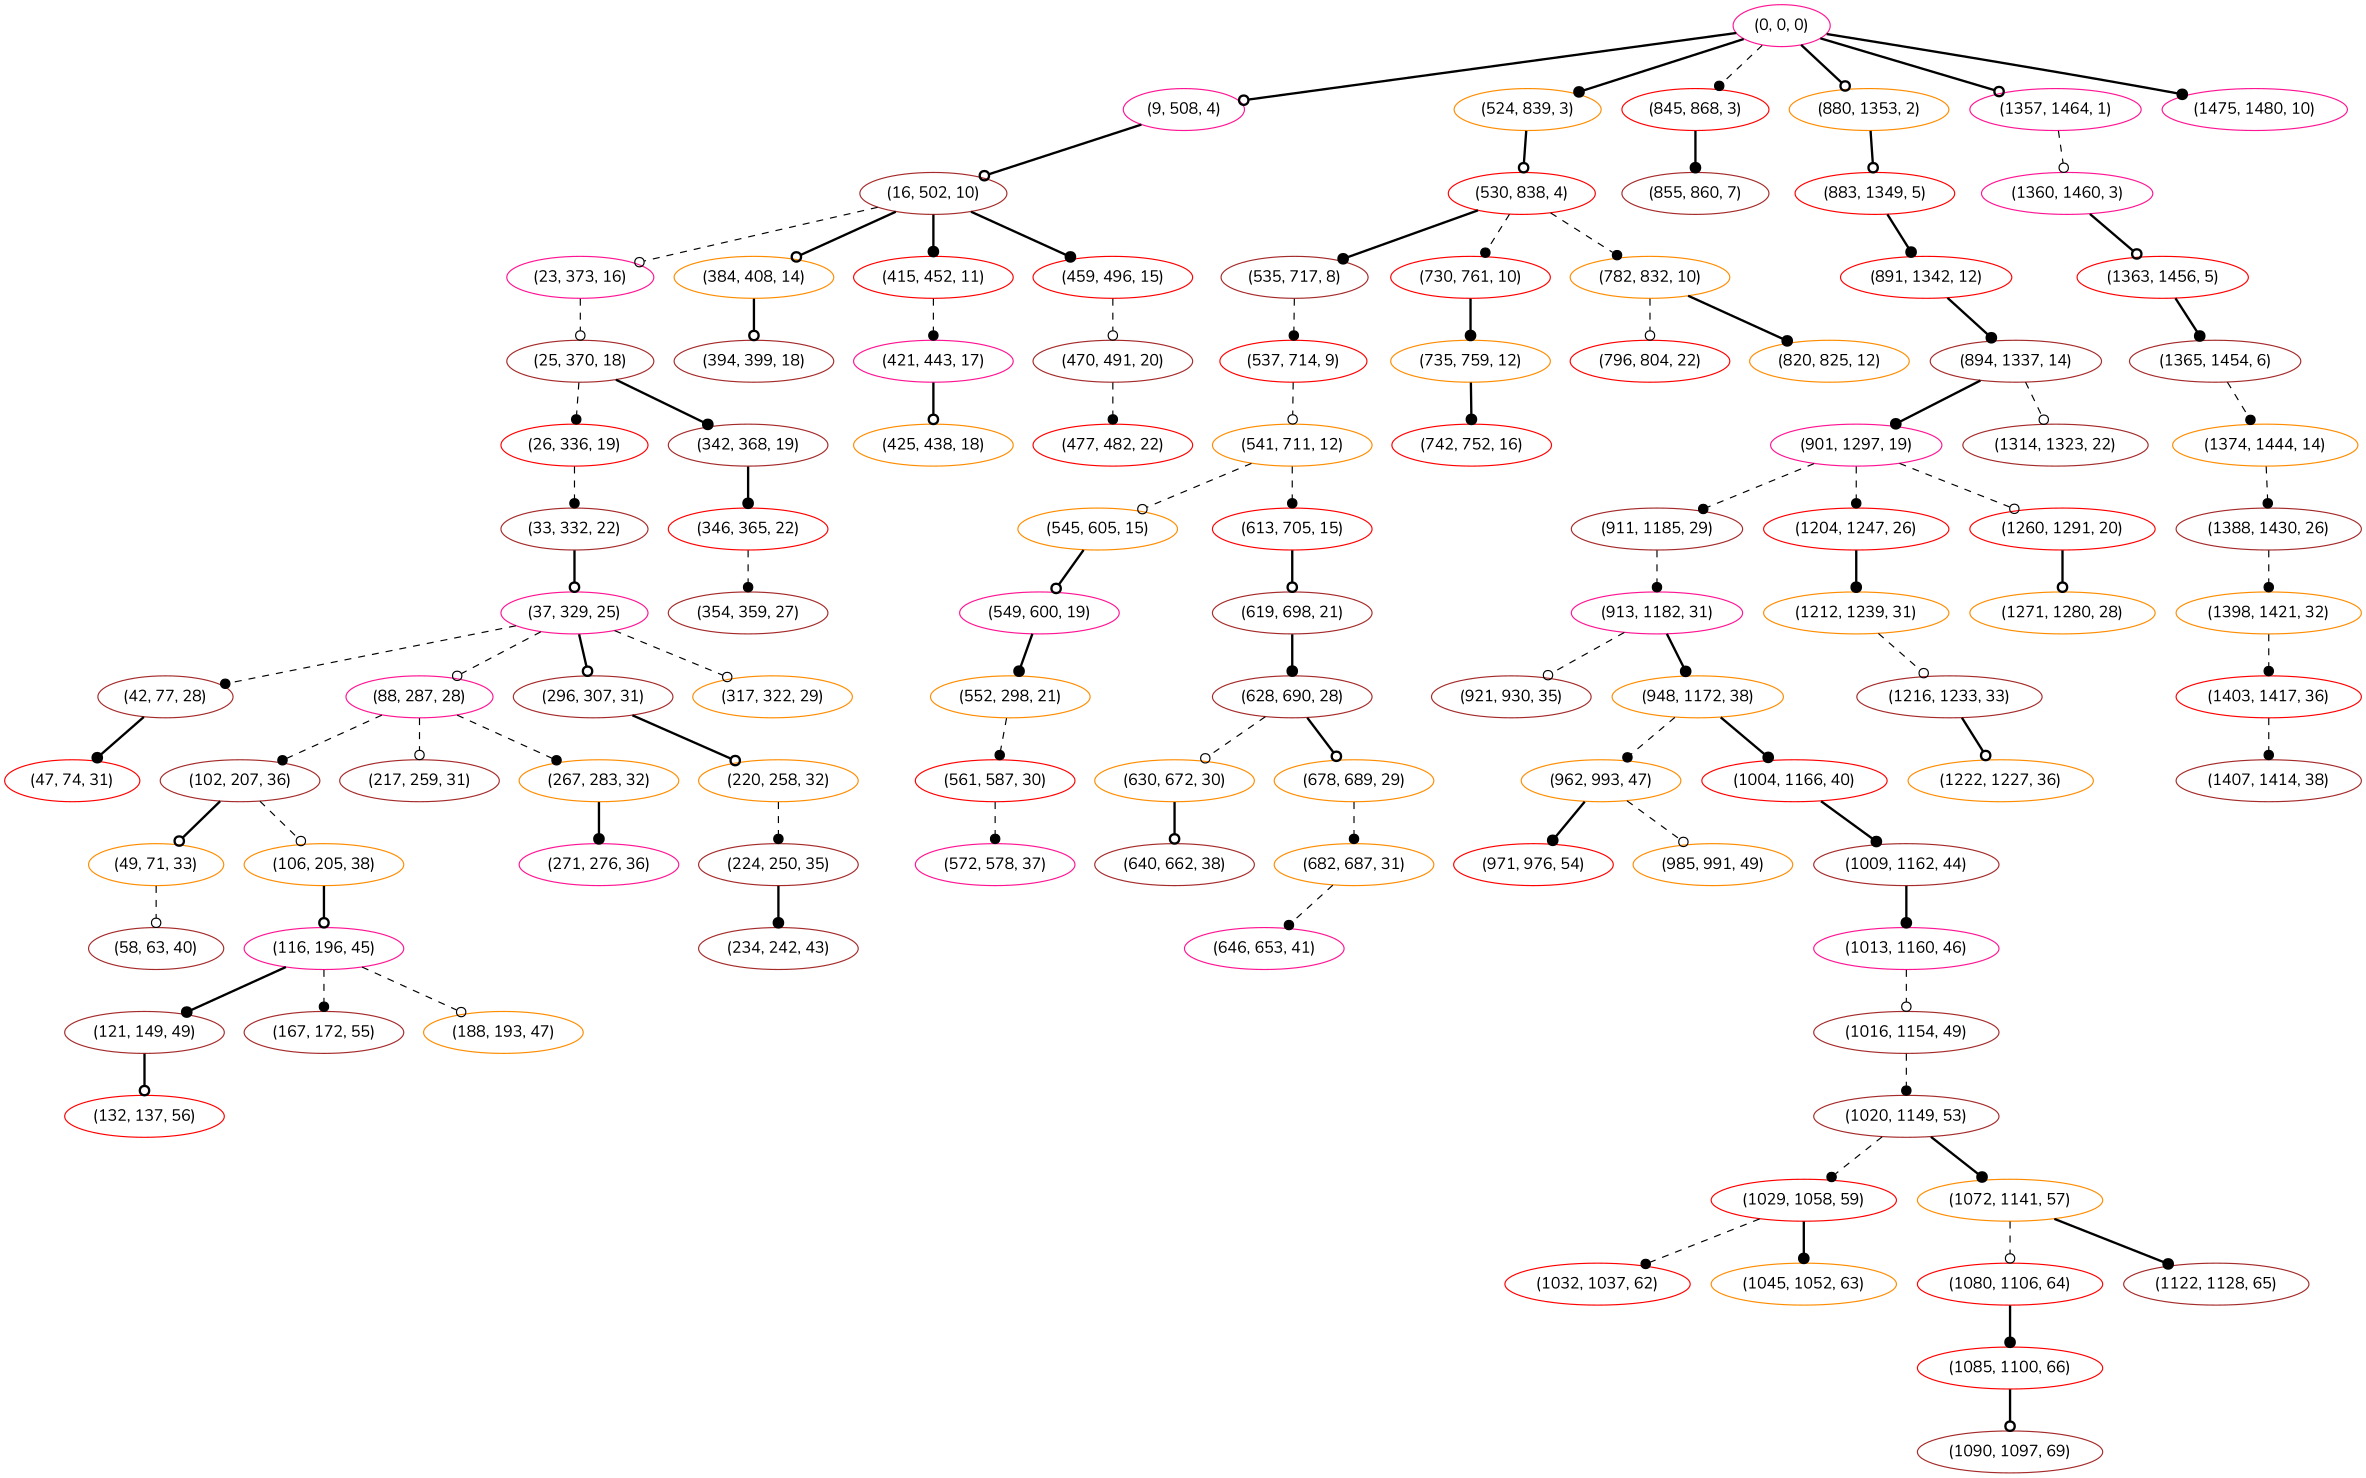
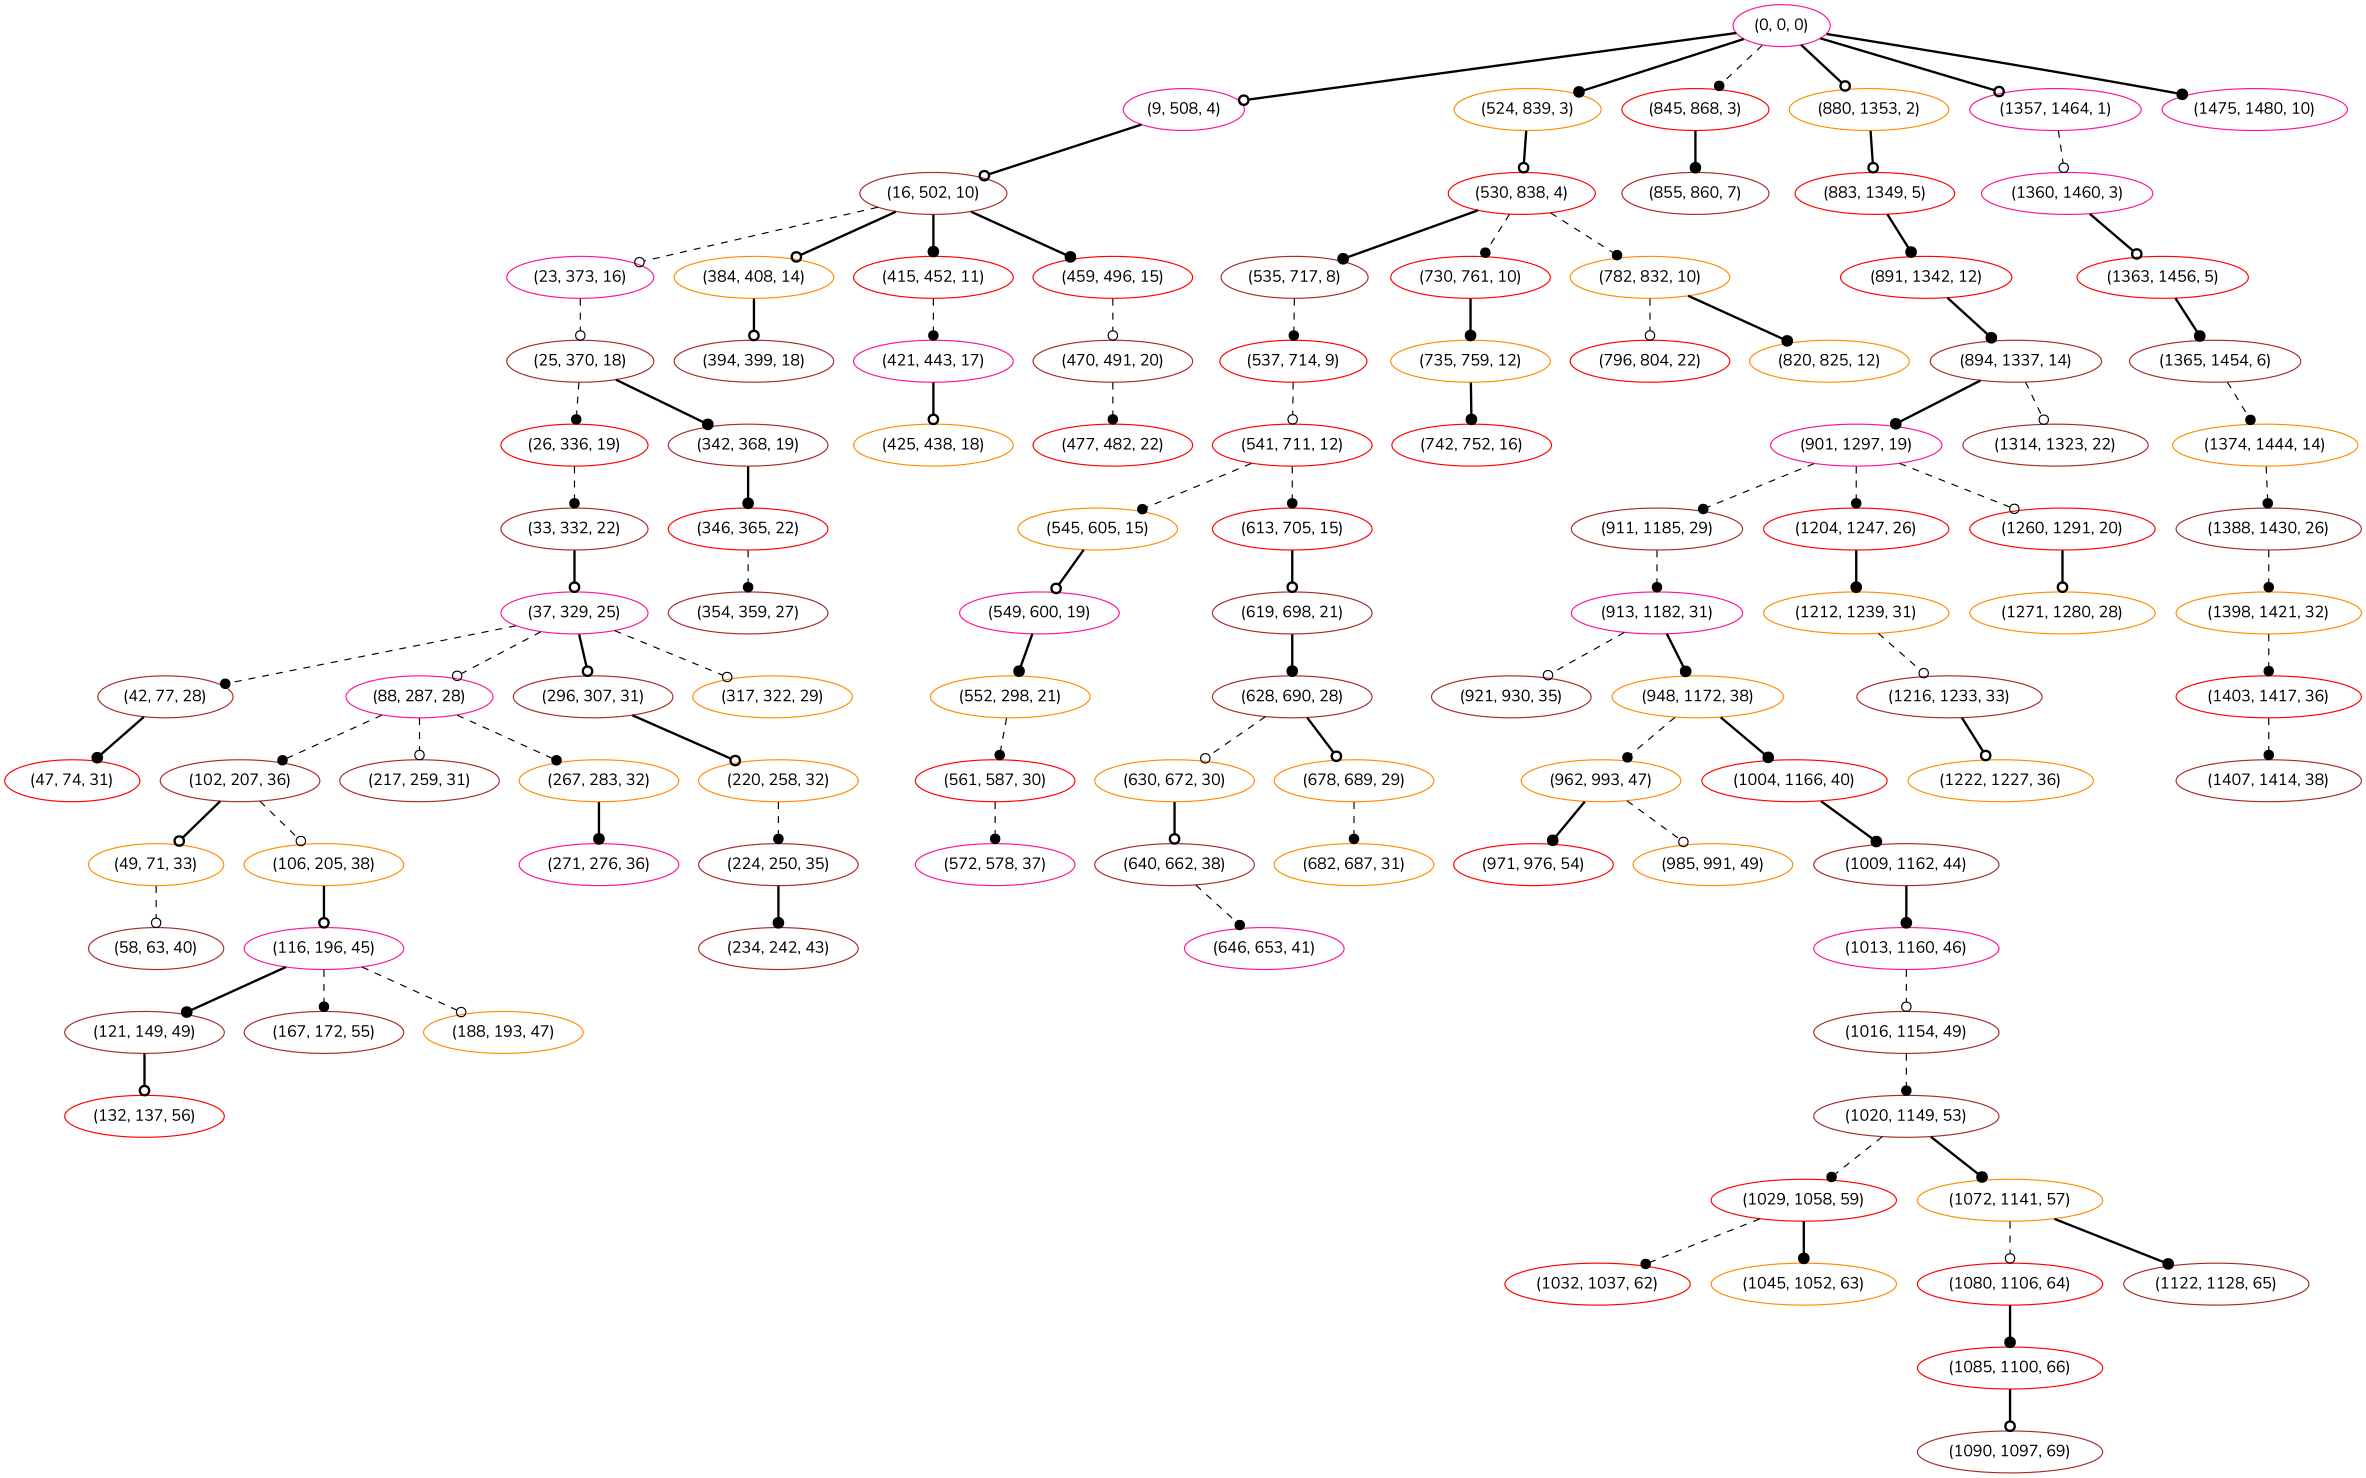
node "(541, 711, 12)": color darkorange -> red
edge "(541, 711, 12)" -> "(545, 605, 15)": arrowhead odot -> dot
edge "(682, 687, 31)" -> "(646, 653, 41)": now "(640, 662, 38)" -> "(646, 653, 41)"
